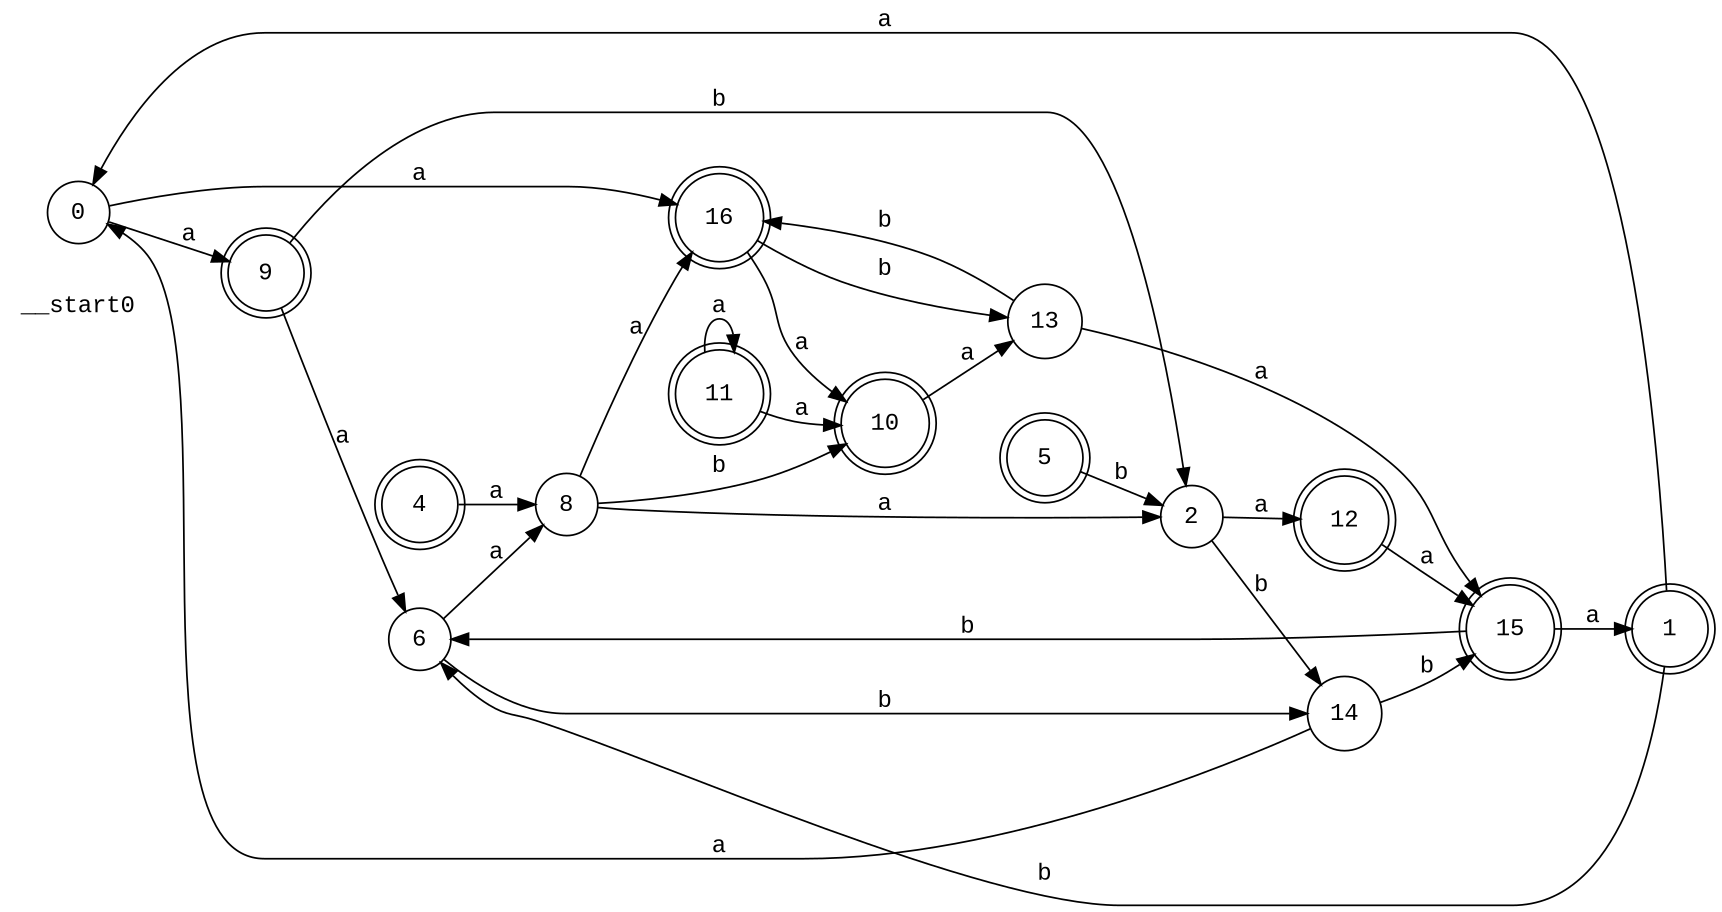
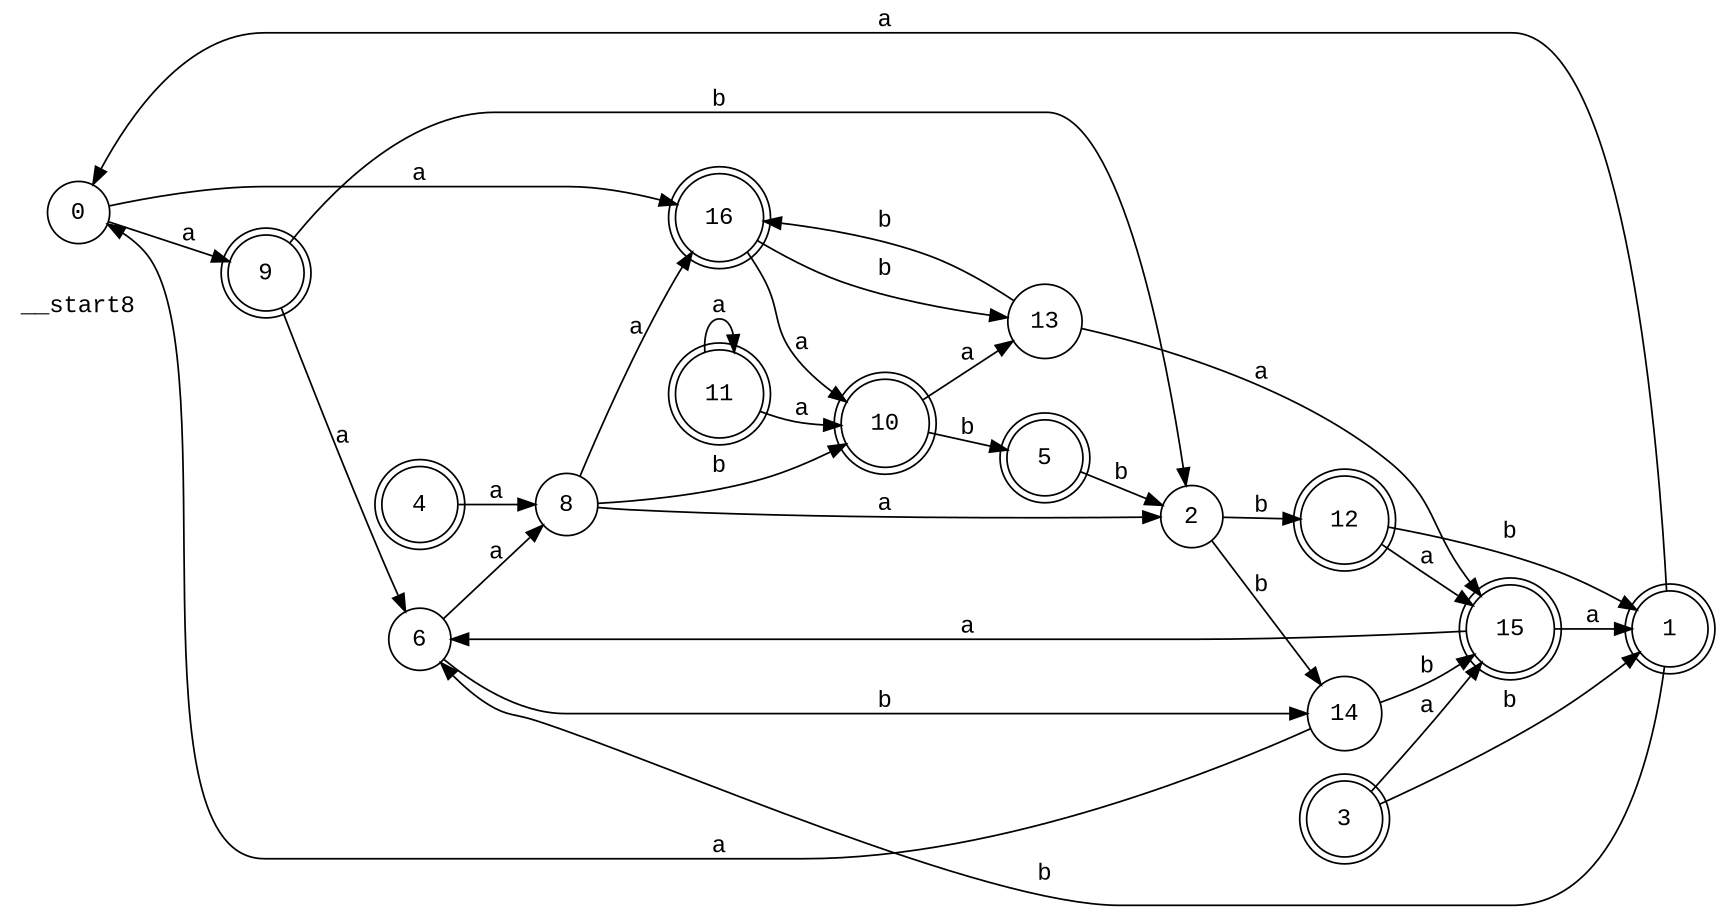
node "__start0": label "__start0" -> "__start8"
edge "10" -> "5": added, label "b"
edge "2" -> "12": label "a" -> "b"
edge "12" -> "1": added, label "b"
edge "15" -> "6": label "b" -> "a"
node "3": added
